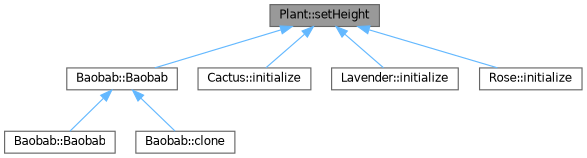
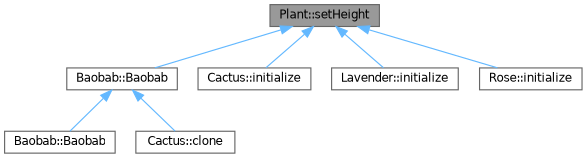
node "Baobab::clone": label "Baobab::clone" -> "Cactus::clone"
